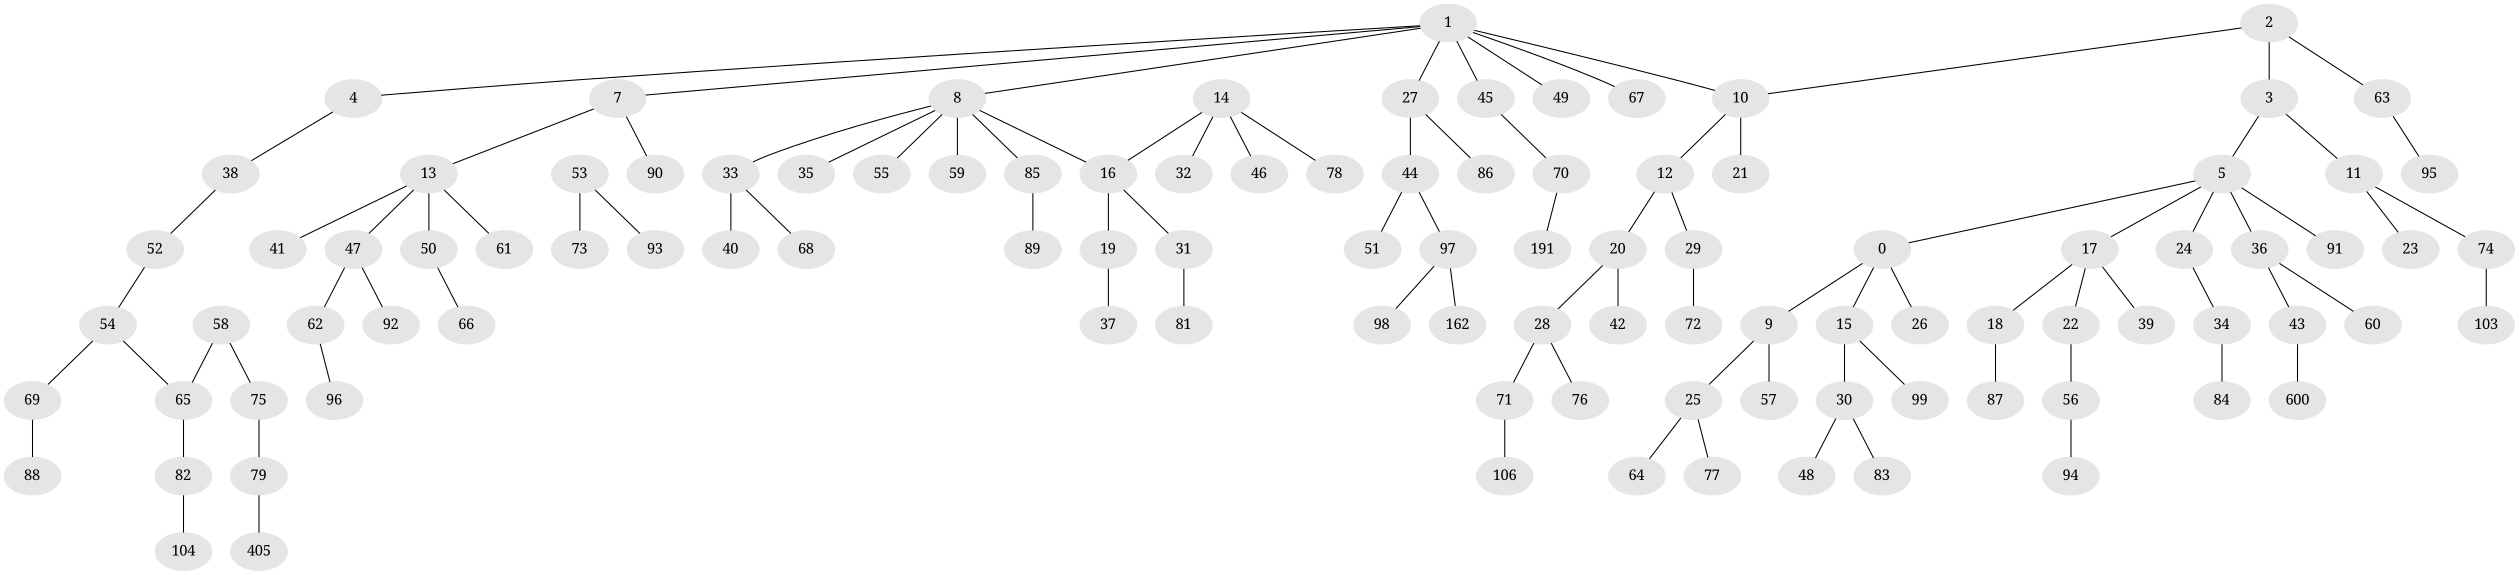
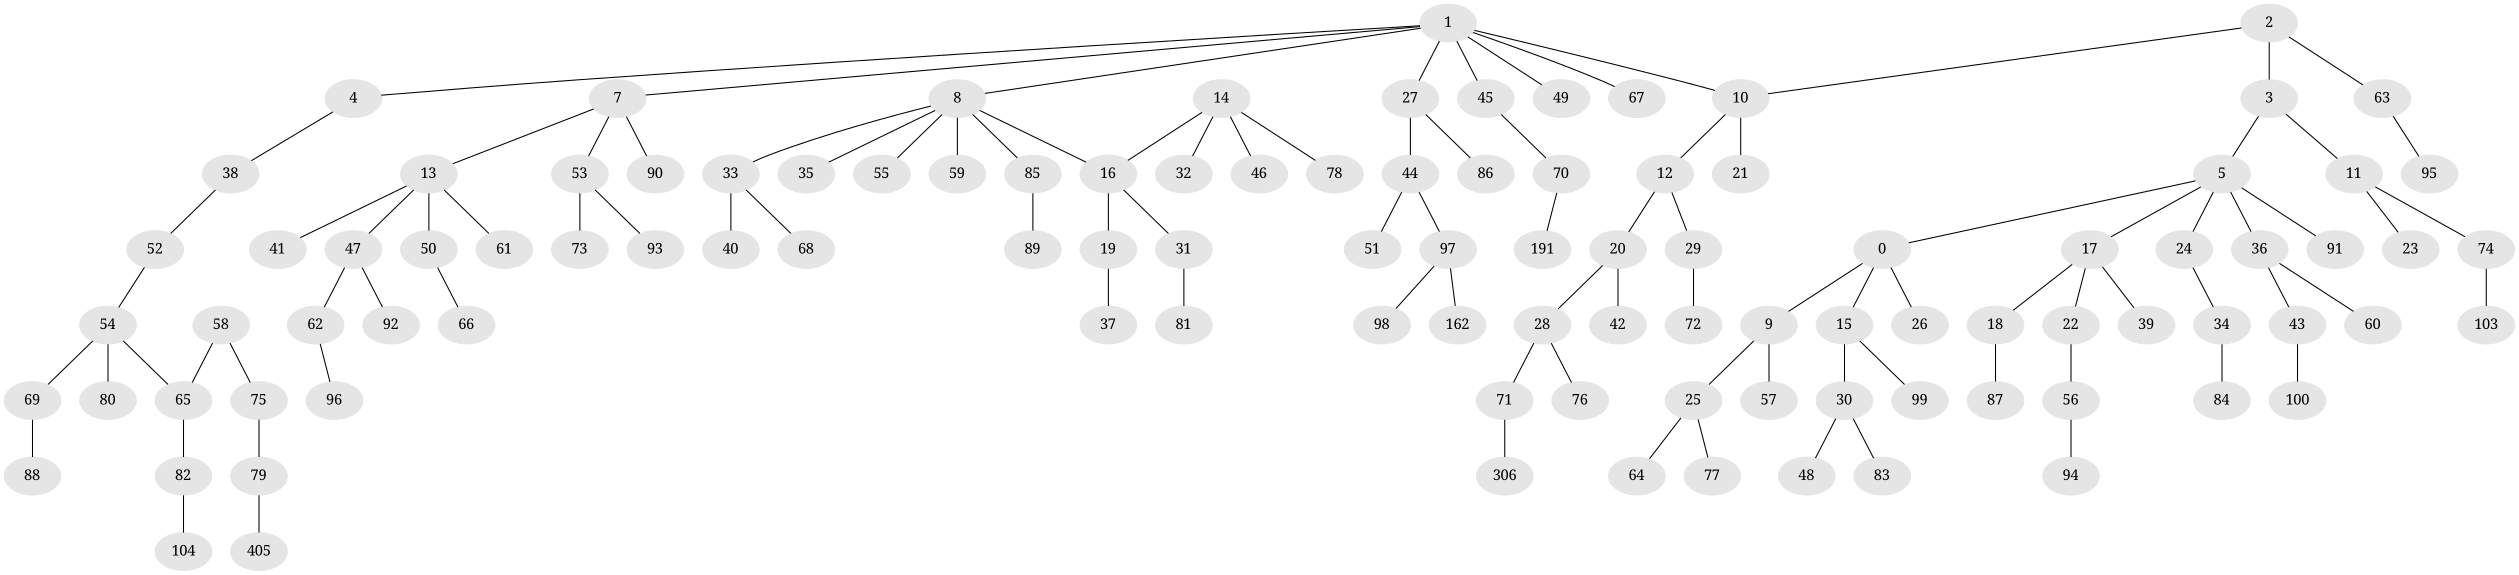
edge "7" -- "53": added
node "80": added
node "600": label "600" -> "100"
node "106": label "106" -> "306"
